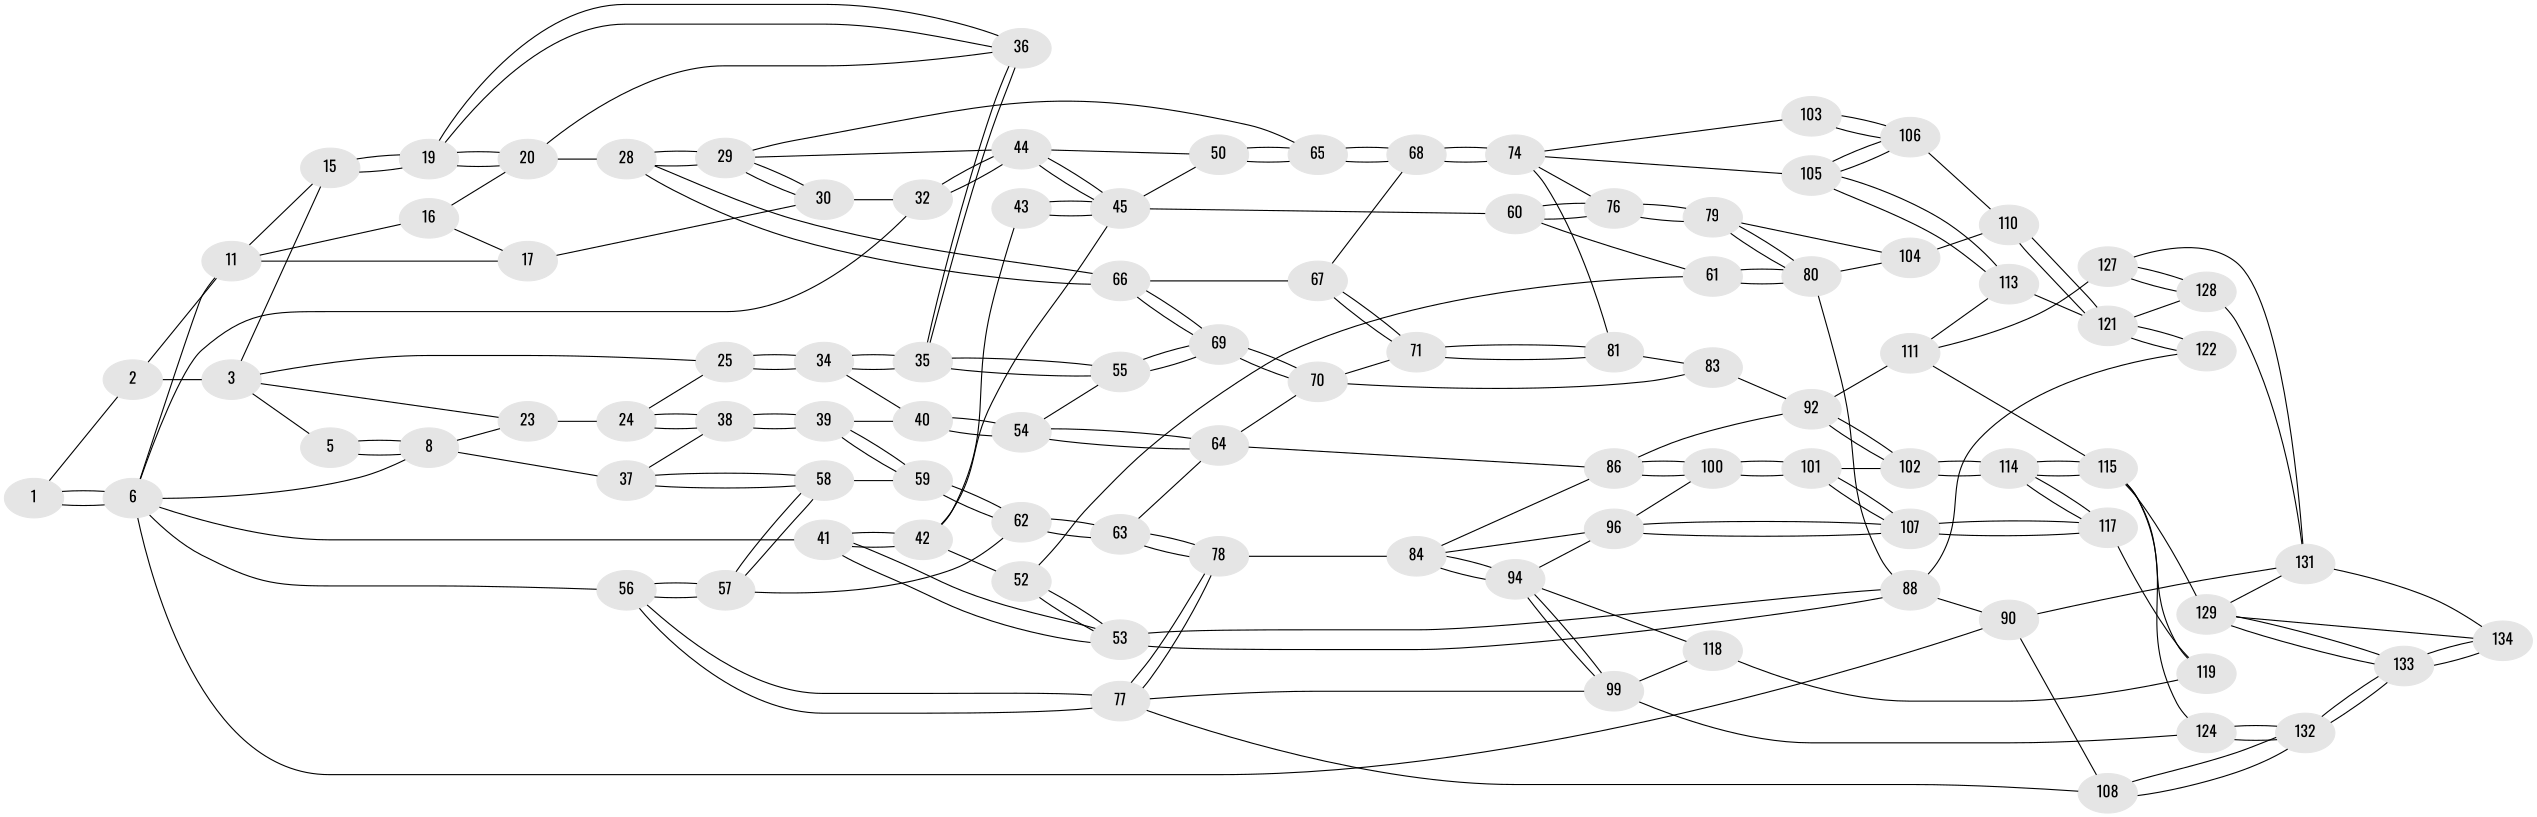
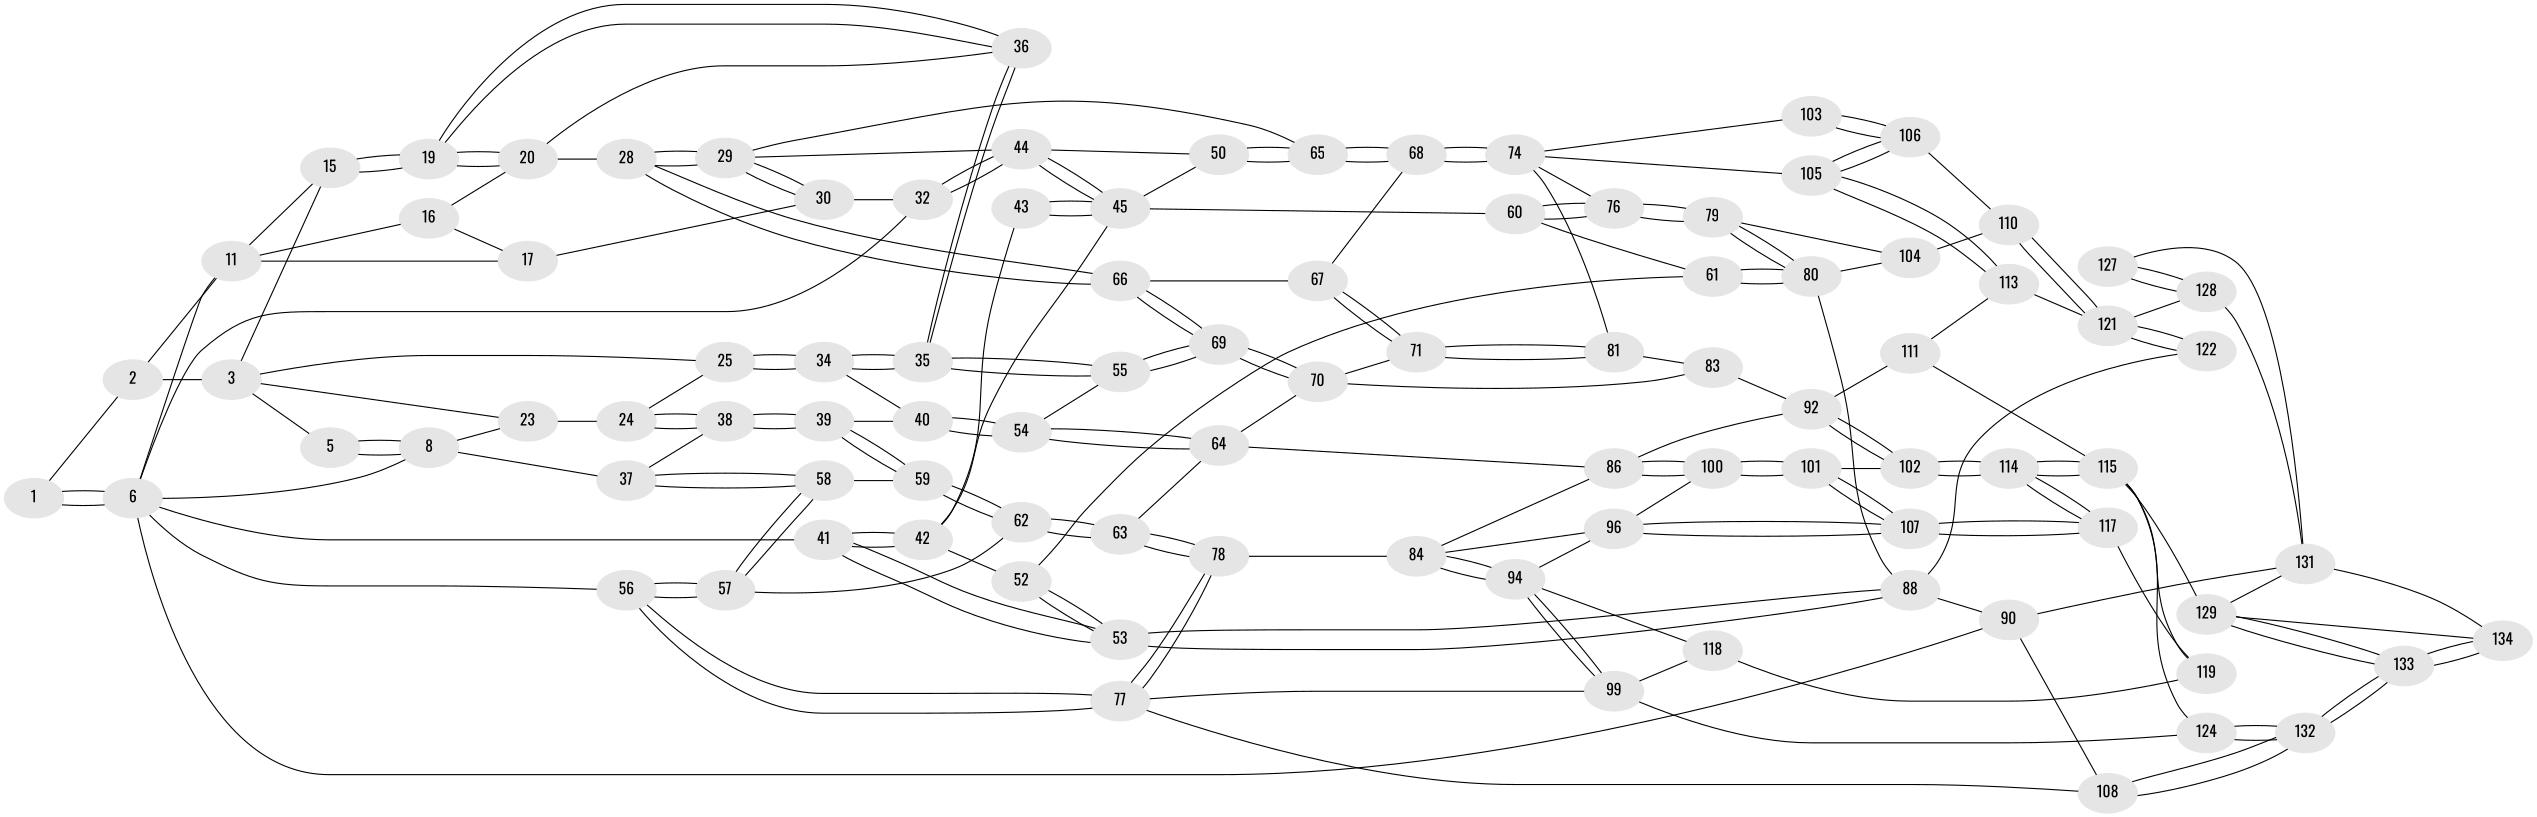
edge "127" -- "111": removed
